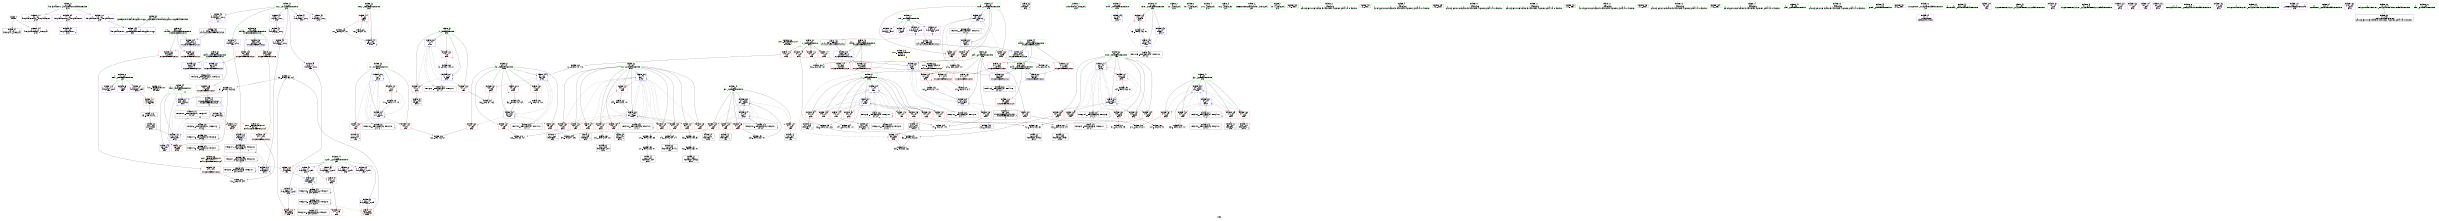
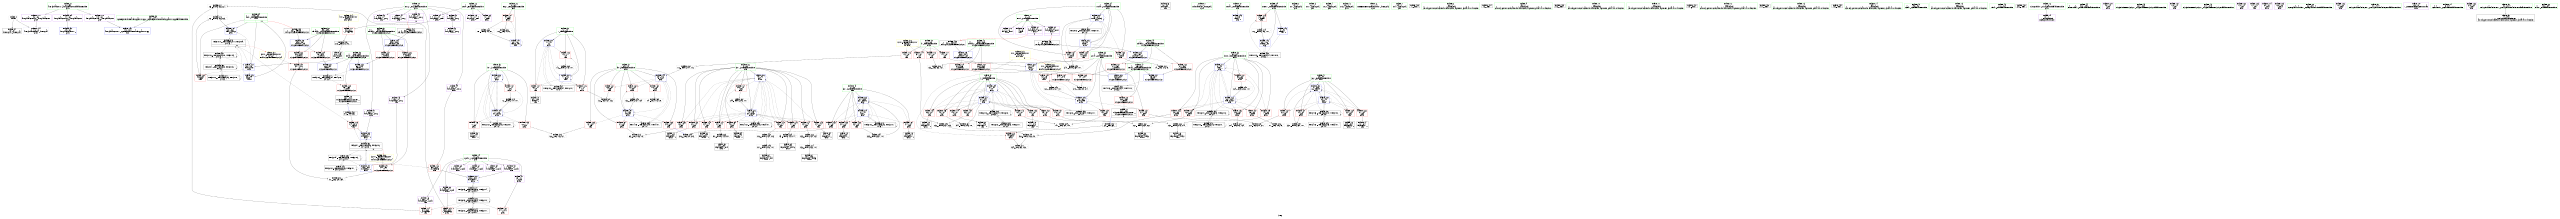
node "NodeID: 435": added
